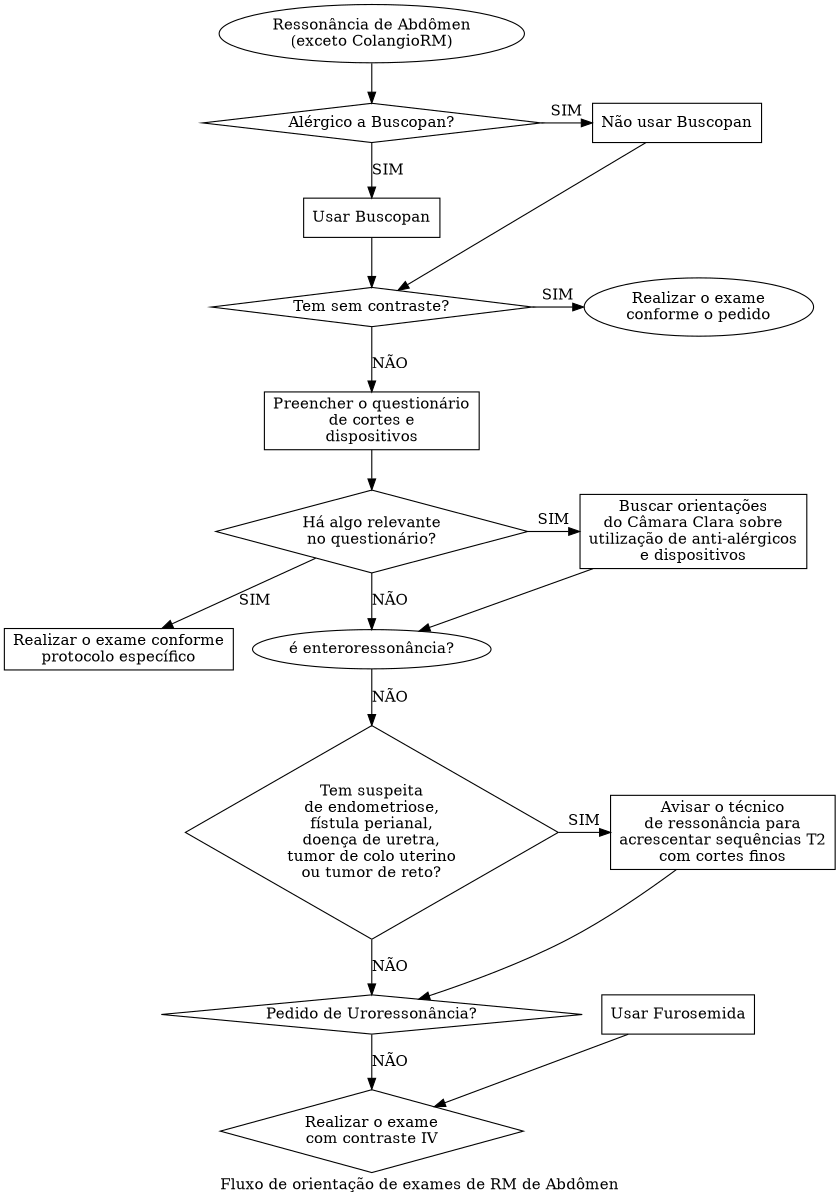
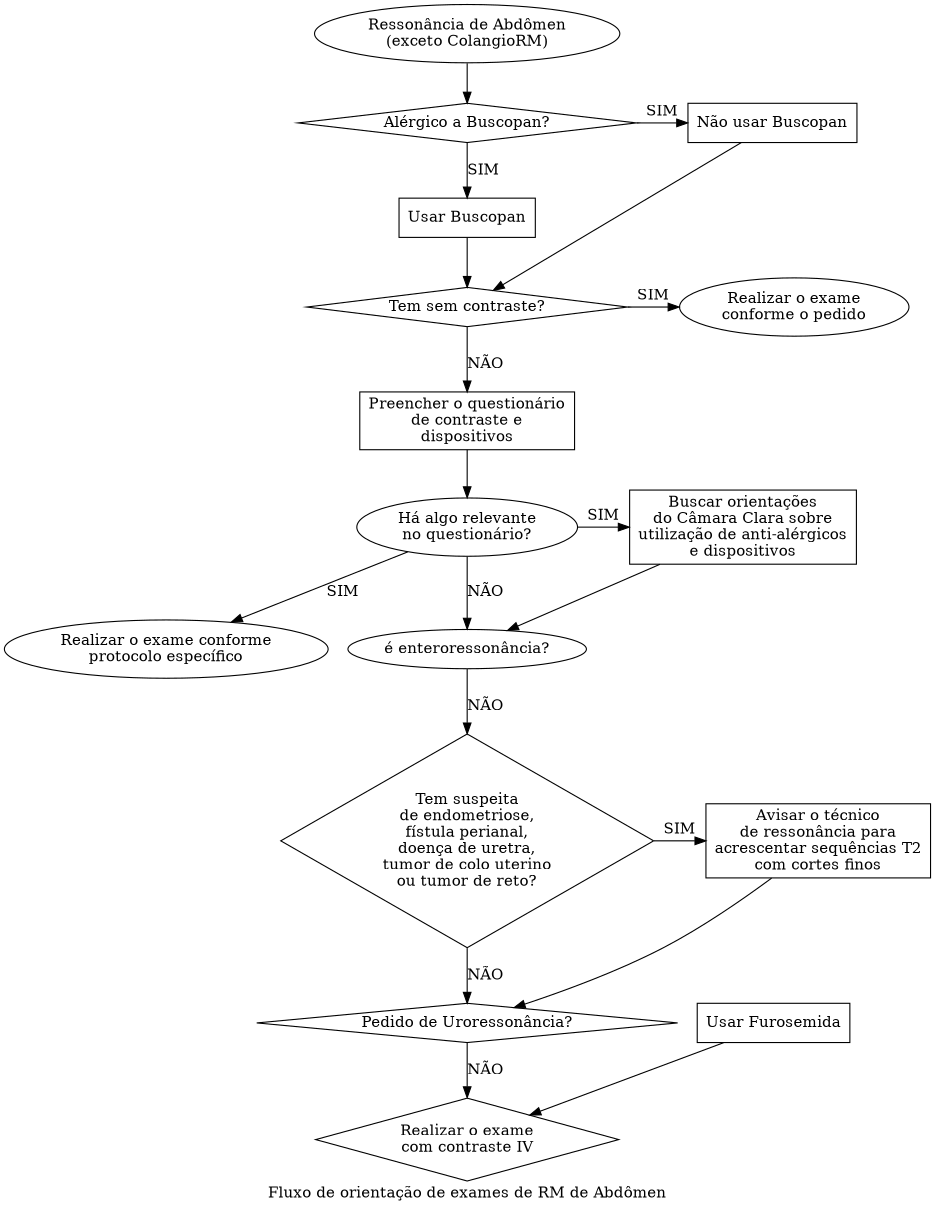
node "Preencher o questionário de cortes e dispositivos": label "Preencher o questionário de cortes e dispositivos" -> "Preencher o questionário de contraste e dispositivos"
node "Há algo relevante no questionário?": shape diamond -> ellipse
node "Realizar o exame conforme protocolo específico": shape box -> ellipse
